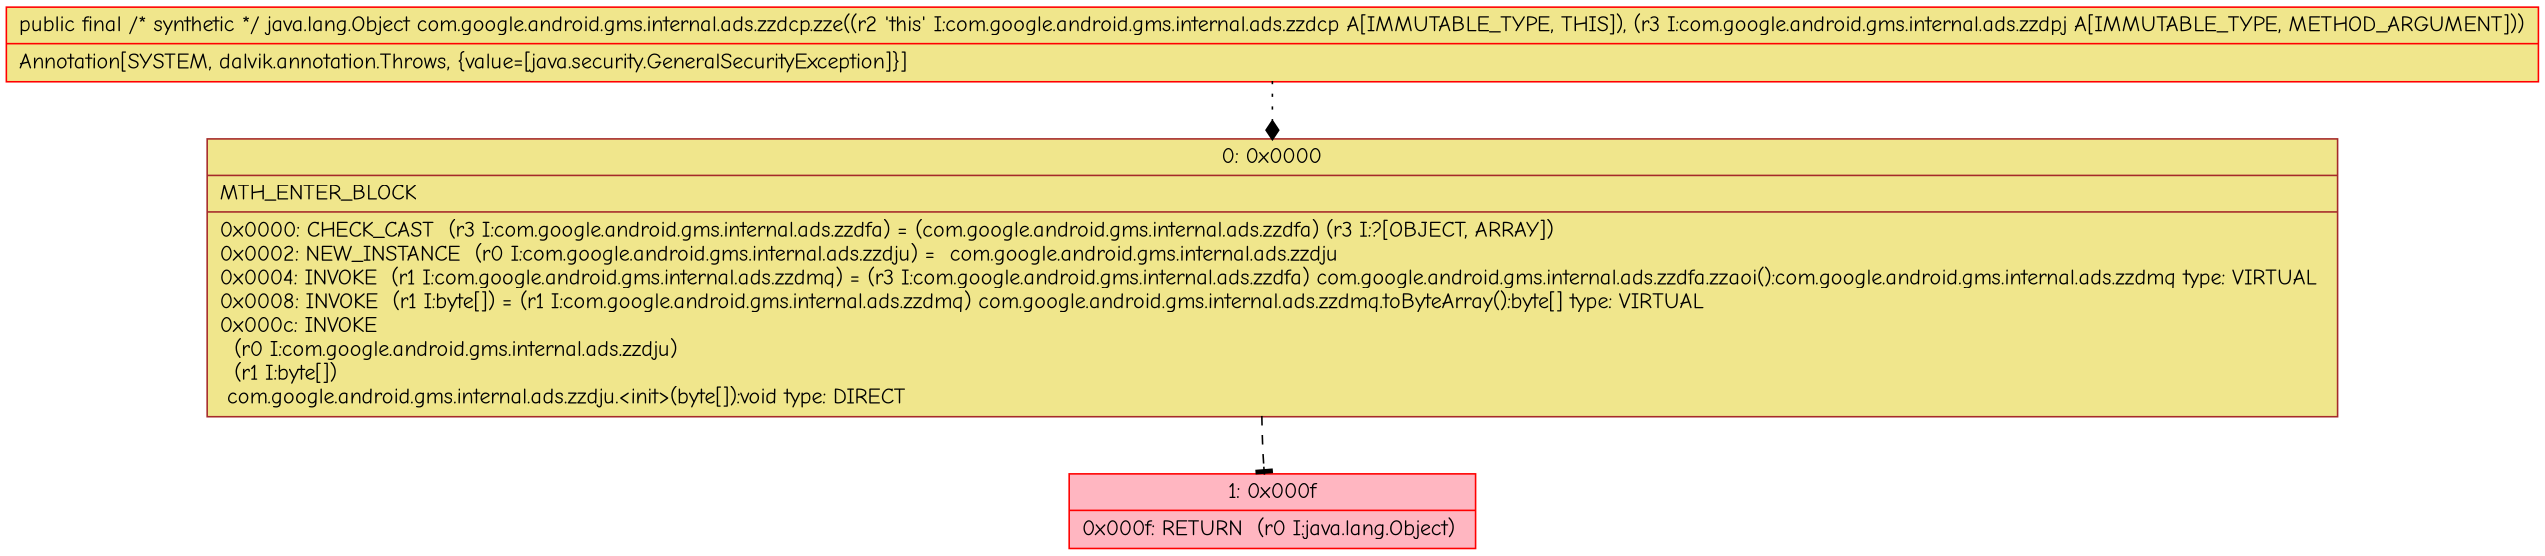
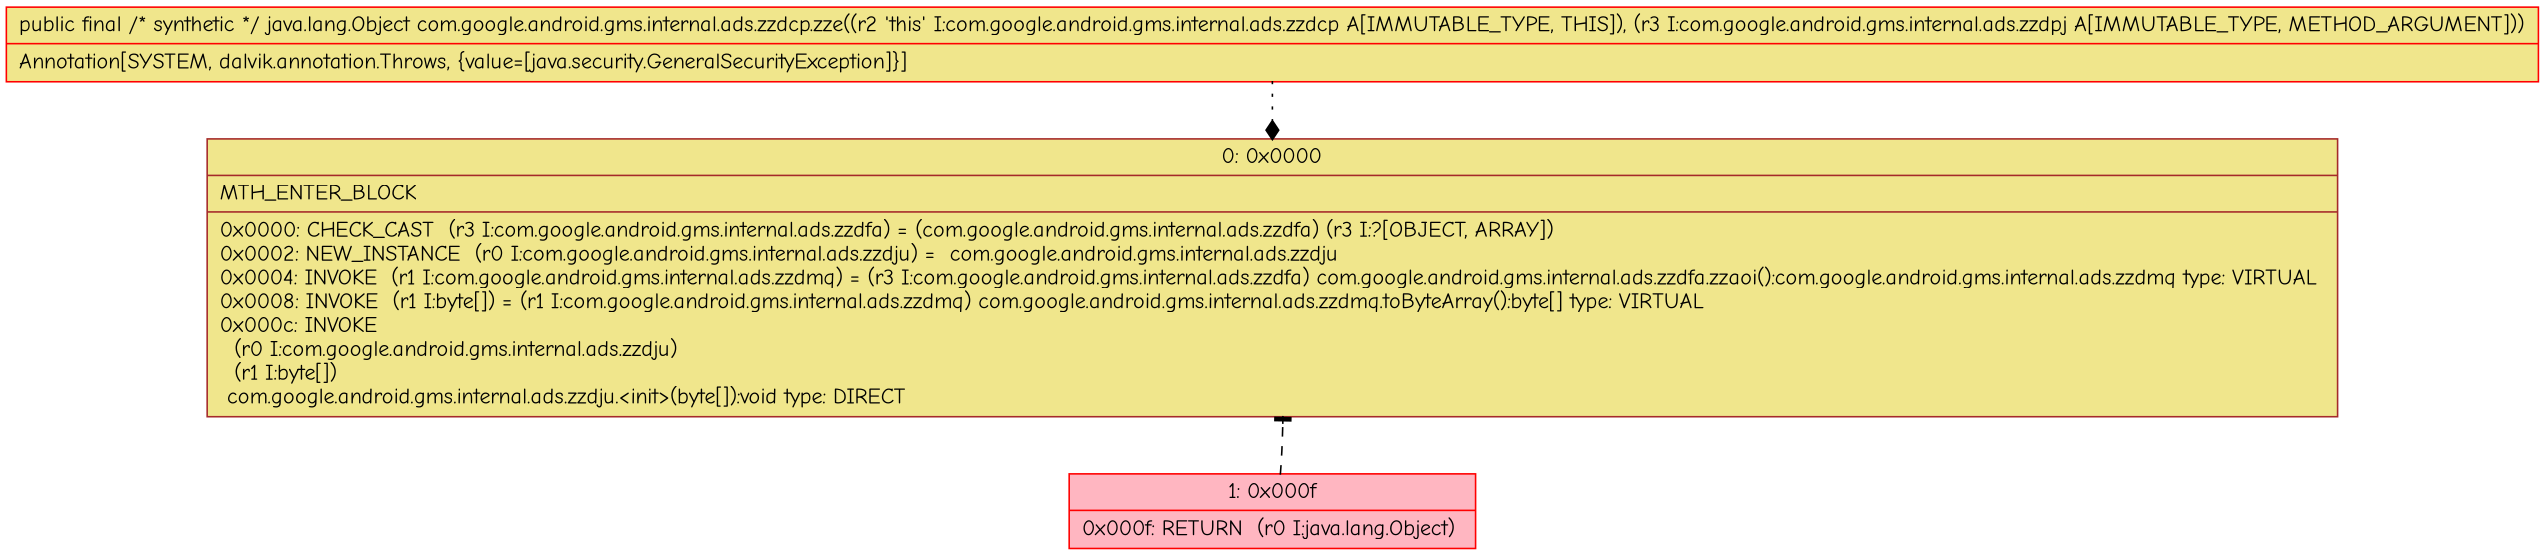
edge "0: 0x0000" -> "1: 0x000f": reversed
